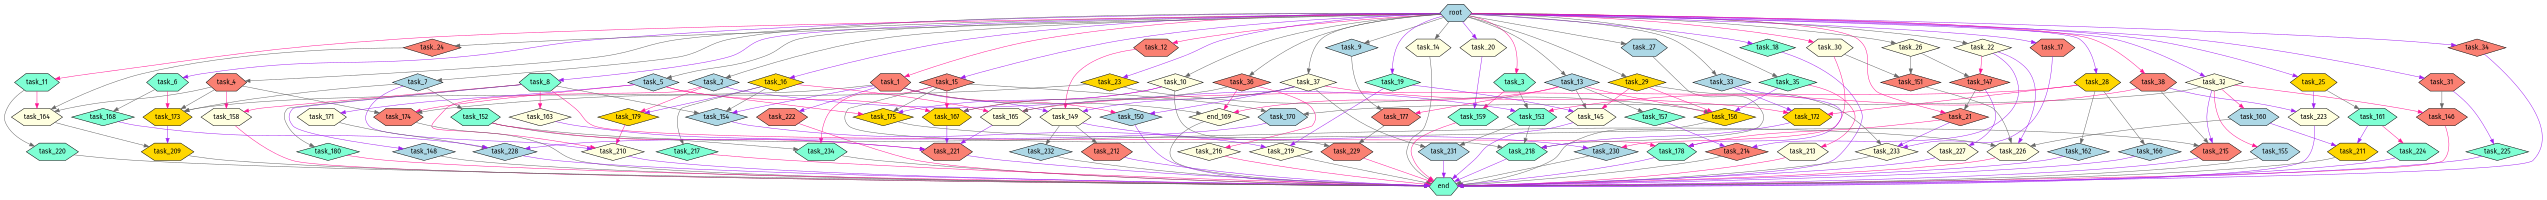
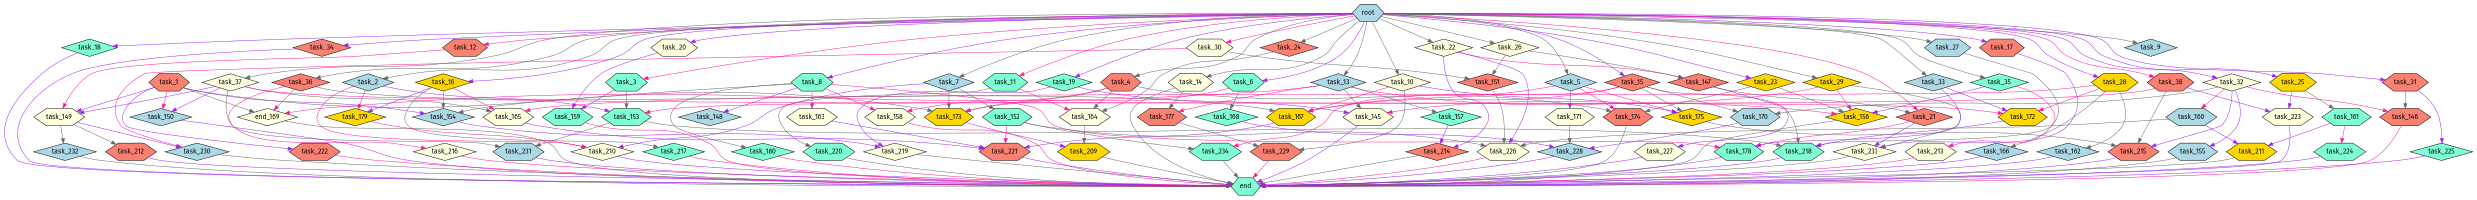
edge "root" -> "task_1": removed
edge "task_9" -> "task_177": now "task_14" -> "task_177"
edge "task_3" -> "task_159": color deeppink -> purple
node "task_163": shape diamond -> hexagon
edge "task_32" -> "task_155": color deeppink -> purple
edge "task_148" -> "end": removed
